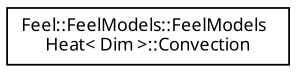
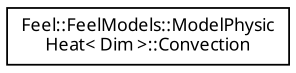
node "Feel::FeelModels::FeelModels Heat< Dim >::Convection": label "Feel::FeelModels::FeelModels Heat< Dim >::Convection" -> "Feel::FeelModels::ModelPhysic Heat< Dim >::Convection"
